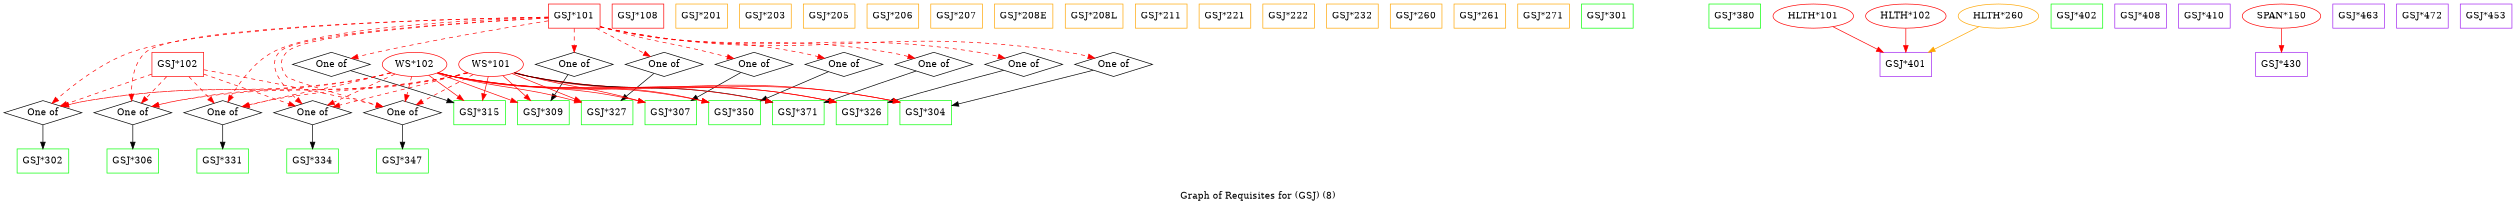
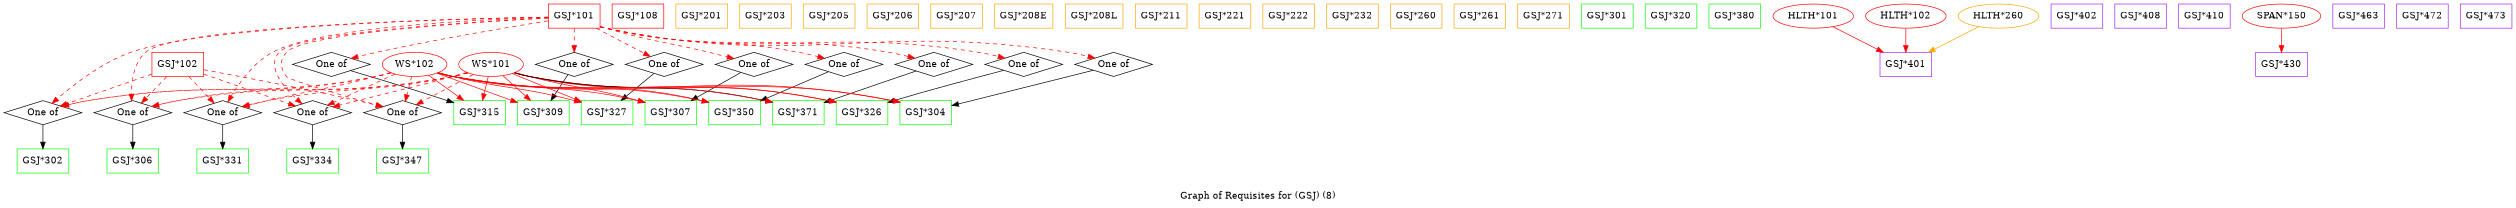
node "GSJ*320": added
node "GSJ*402": color green -> purple
node "GSJ*453": label "GSJ*453" -> "GSJ*473"
